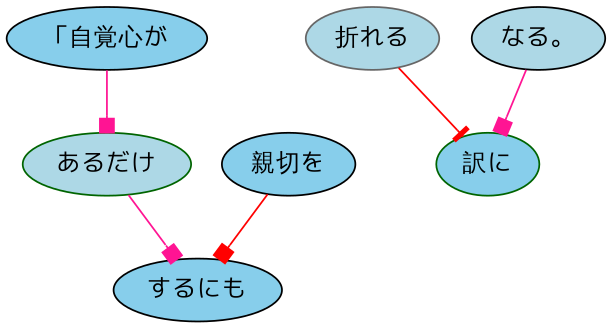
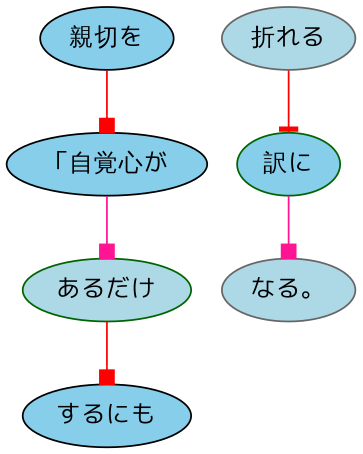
node "なる。": color black -> gray40
edge "なる。" -> "訳に": reversed
edge "あるだけ" -> "するにも": color deeppink -> red
edge "親切を" -> "するにも": now "親切を" -> "「自覚心が"
